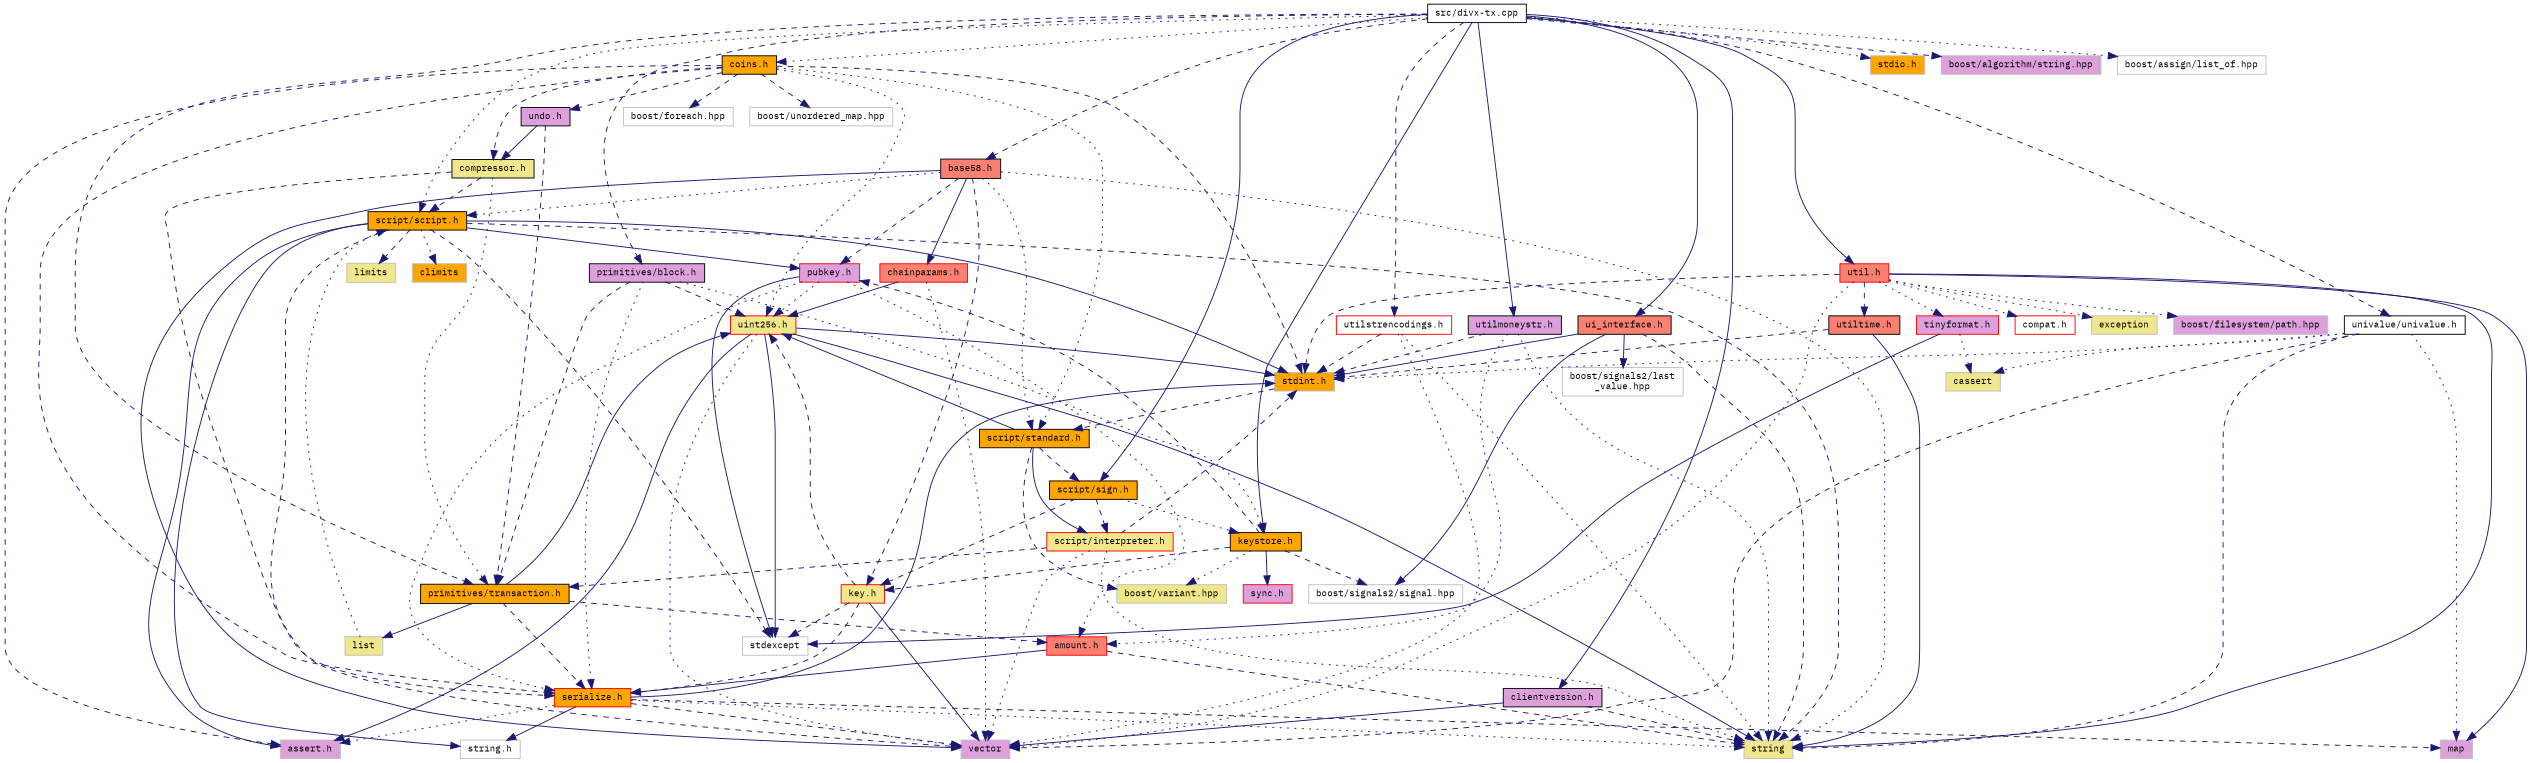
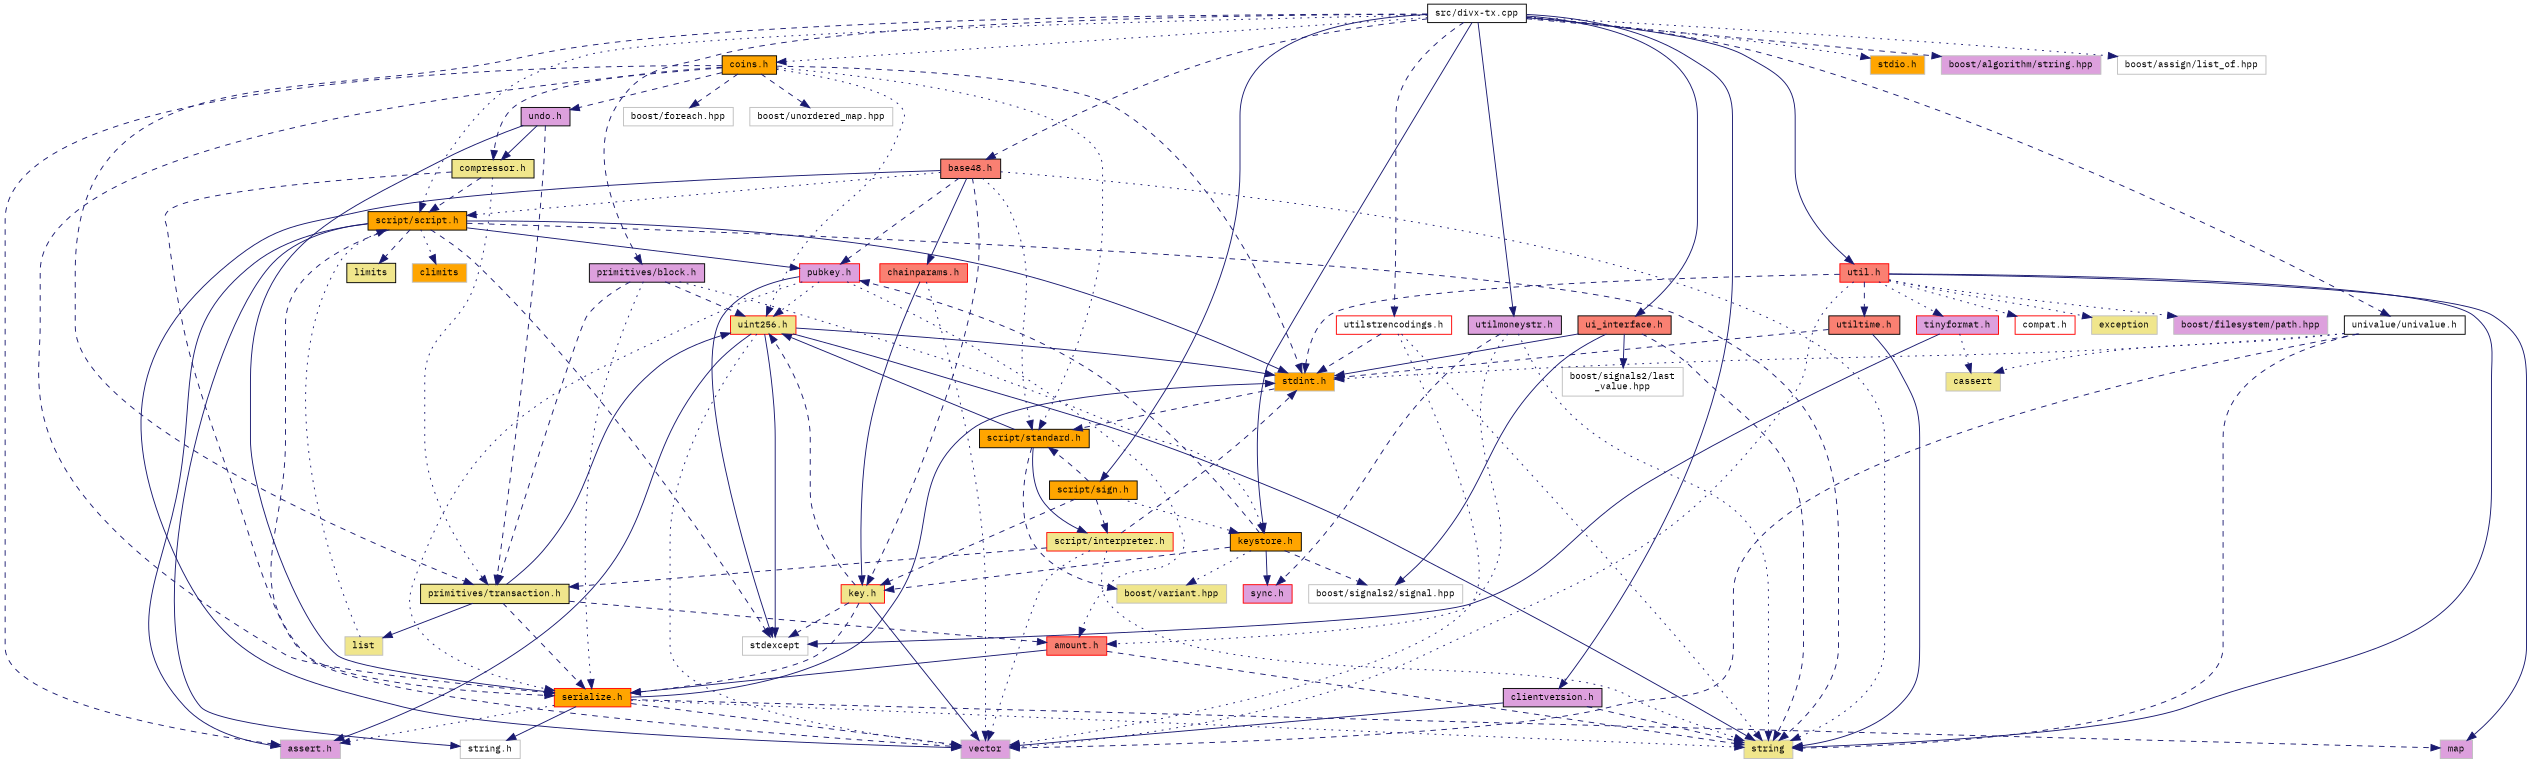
node "base58.h": label "base58.h" -> "base48.h"
node "limits": color grey75 -> black
edge "chainparams.h" -> "uint256.h": now "chainparams.h" -> "key.h"
edge "utilmoneystr.h" -> "stdint.h": now "utilmoneystr.h" -> "sync.h"
edge "undo.h" -> "serialize.h": added
edge "script/standard.h" -> "script/sign.h": reversed
edge "univalue/univalue.h" -> "map": removed
node "primitives/transaction.h": fillcolor orange -> khaki
